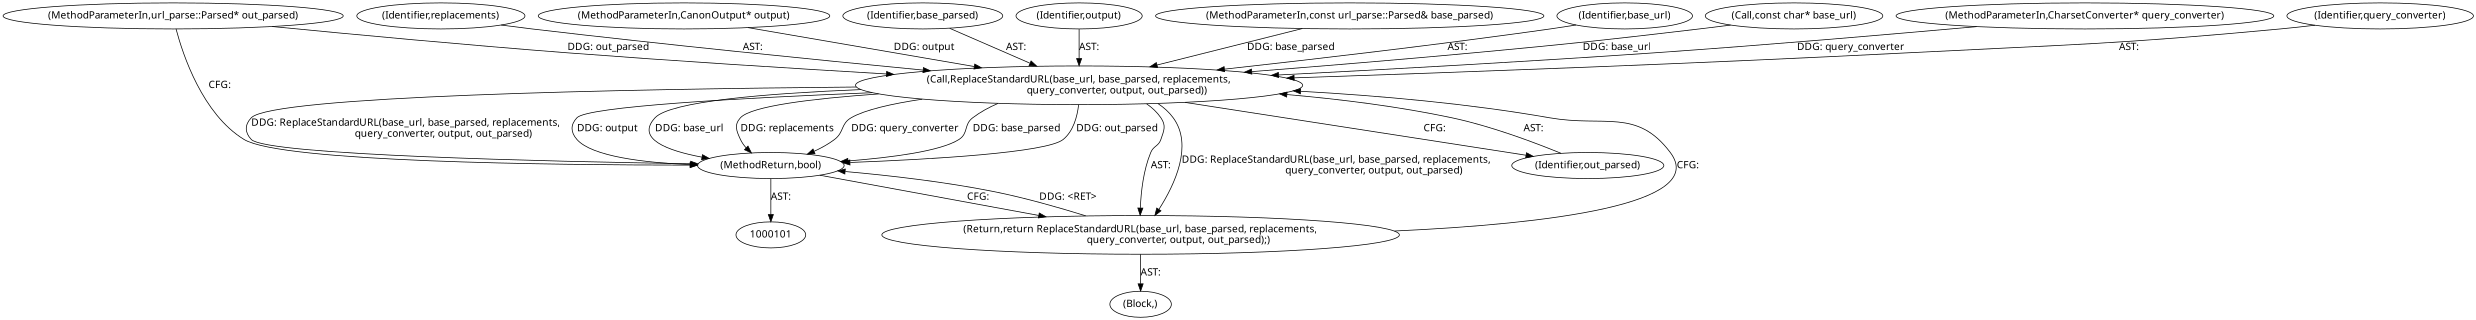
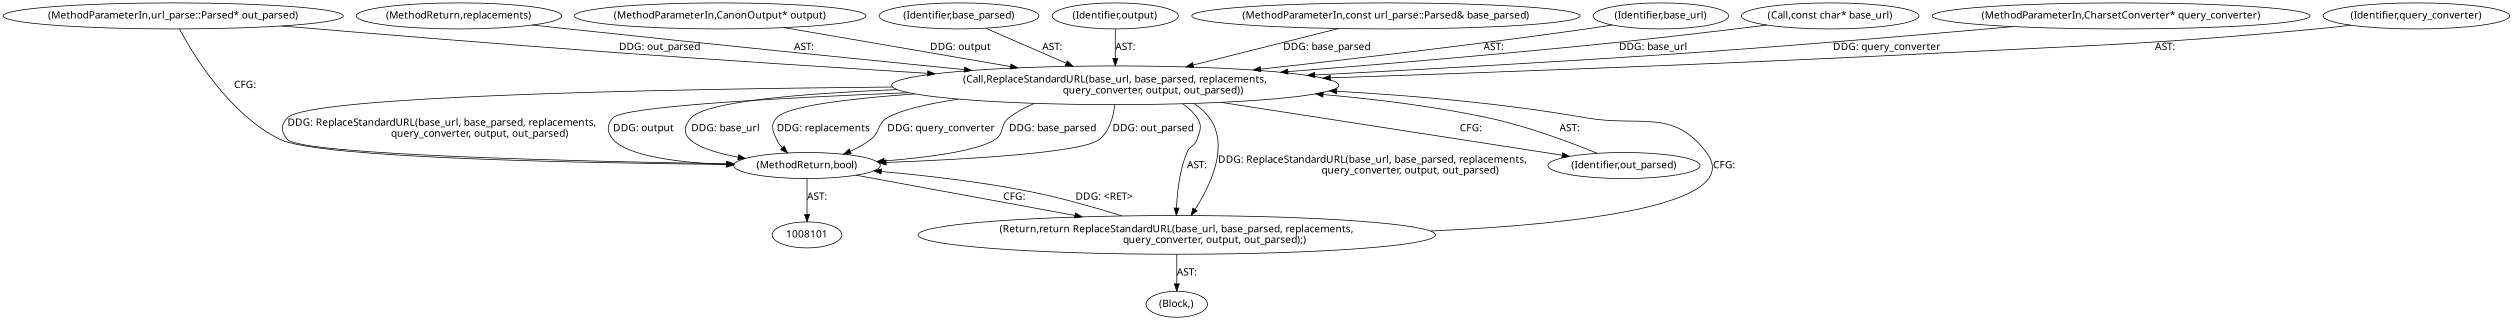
node "(Identifier,replacements)": label "(Identifier,replacements)" -> "(MethodReturn,replacements)"
node "1000101": label "1000101" -> "1008101"
